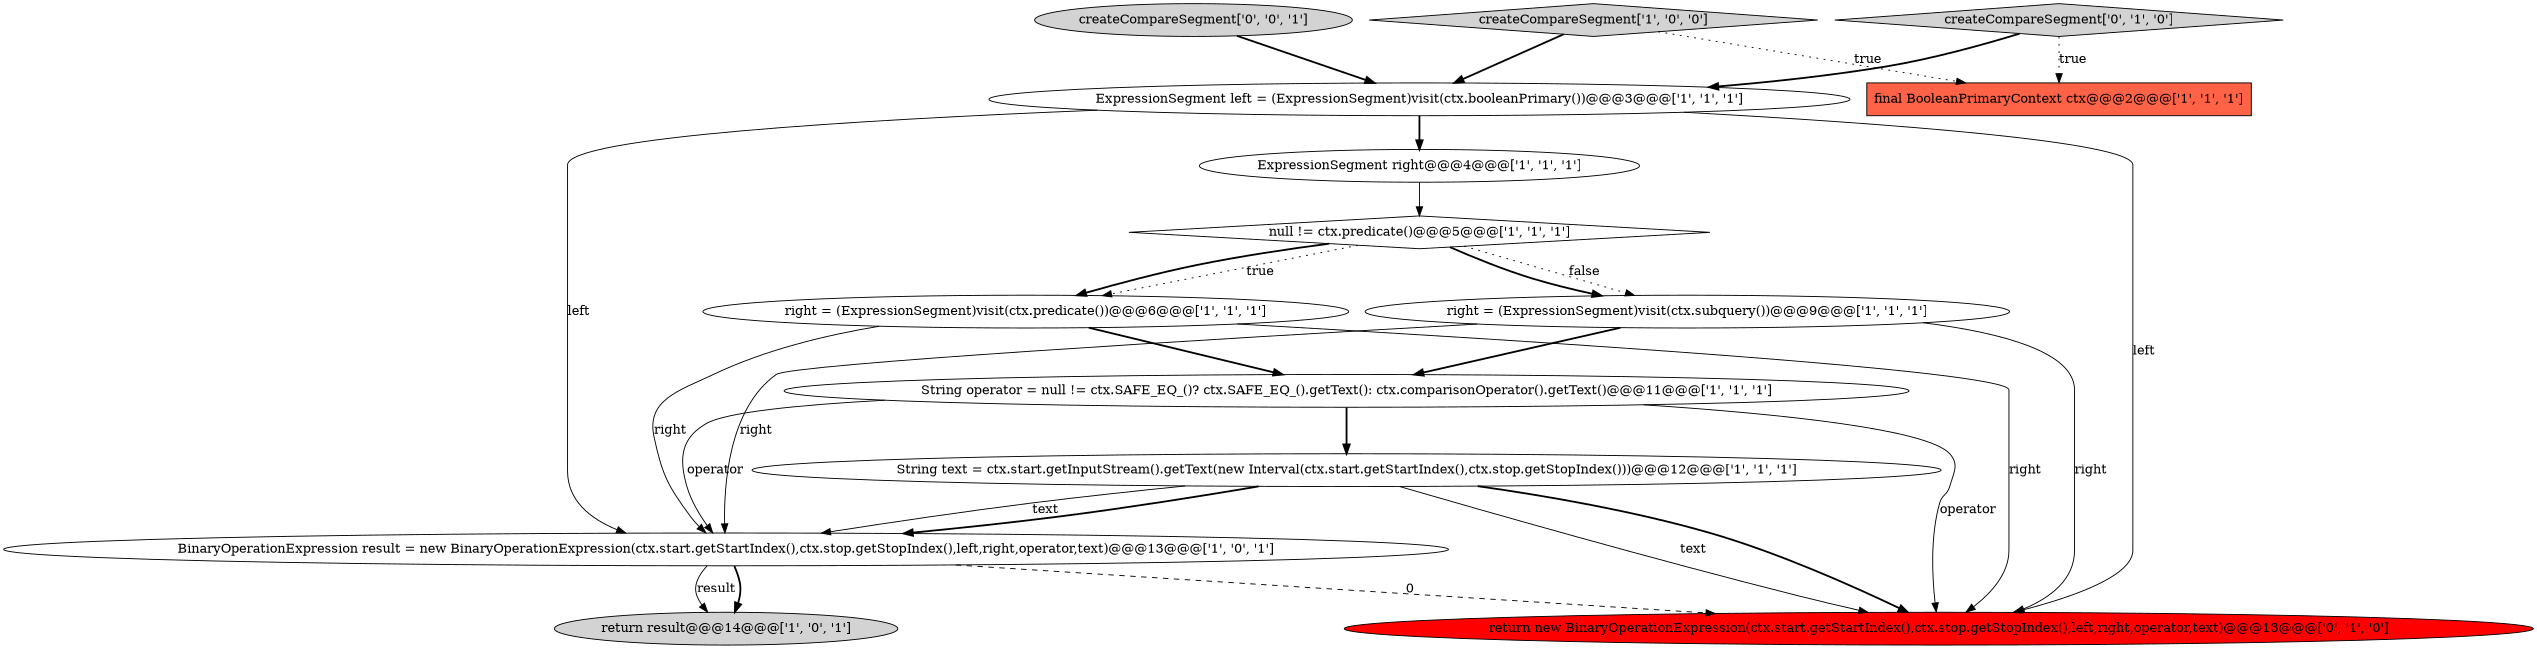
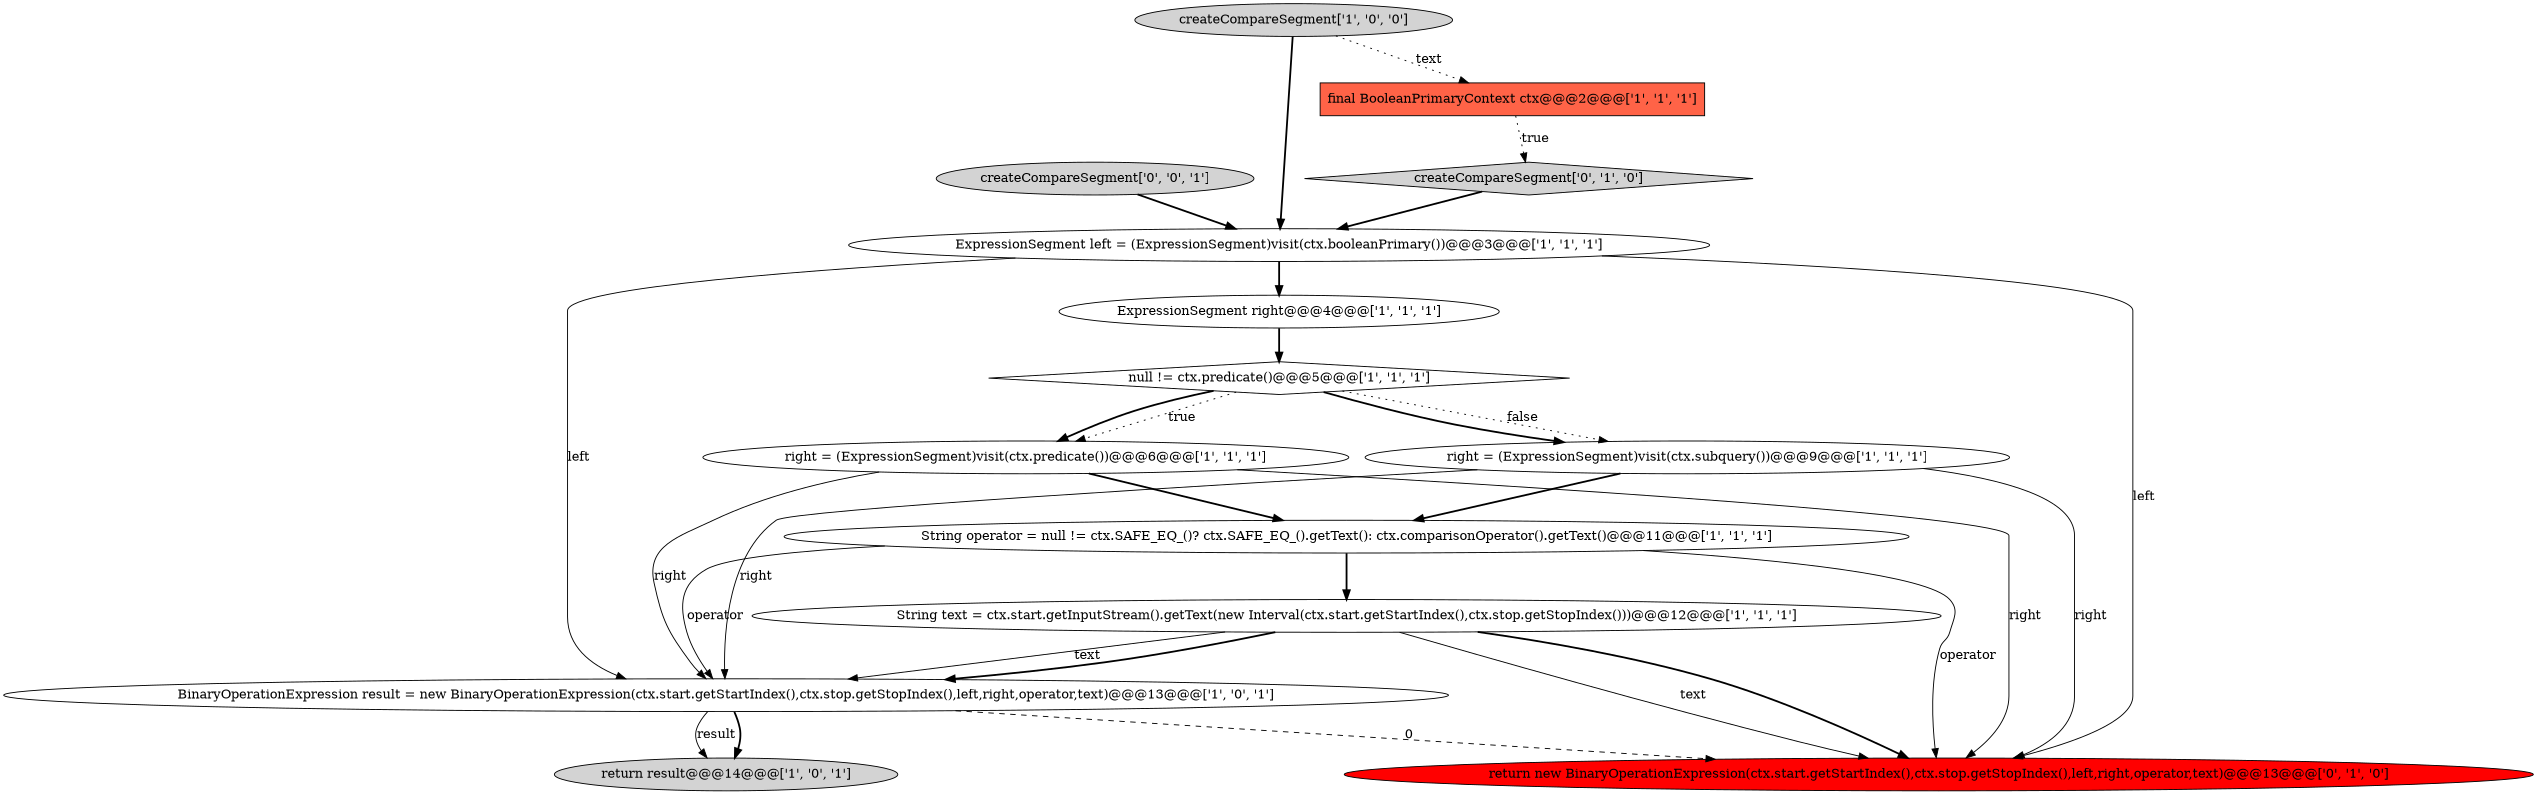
node "createCompareSegment['1', '0', '0']": shape diamond -> ellipse
edge "createCompareSegment['0', '1', '0']" -> "final BooleanPrimaryContext ctx@@@2@@@['1', '1', '1']": reversed
edge "createCompareSegment['1', '0', '0']" -> "final BooleanPrimaryContext ctx@@@2@@@['1', '1', '1']": label "true" -> "text"
edge "ExpressionSegment right@@@4@@@['1', '1', '1']" -> "null != ctx.predicate()@@@5@@@['1', '1', '1']": style solid -> bold
